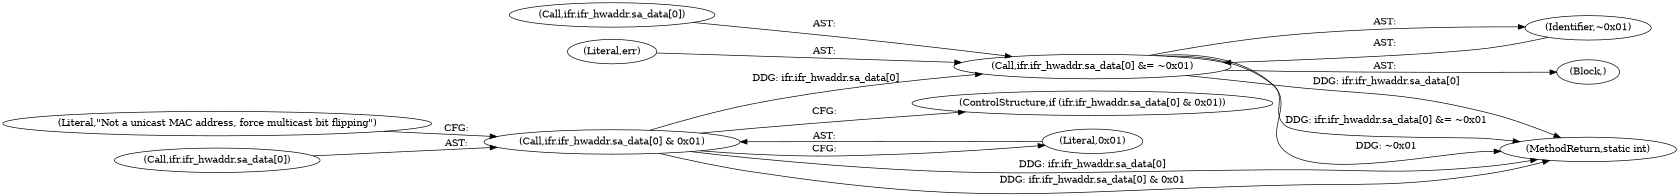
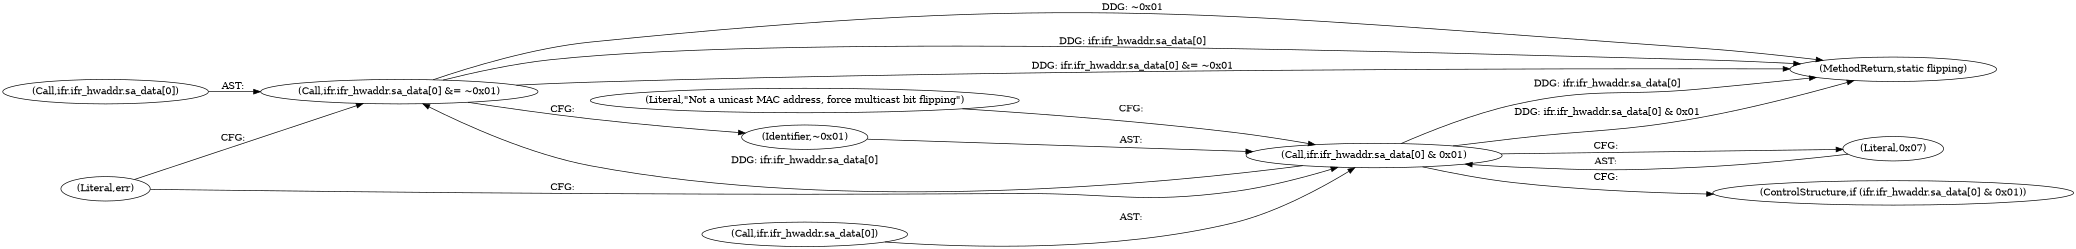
edge "(Call,ifr.ifr_hwaddr.sa_data[0] &= ~0x01)" -> "(Identifier,~0x01)": label "AST: " -> "CFG: "
edge "(Literal,err)" -> "(Call,ifr.ifr_hwaddr.sa_data[0] &= ~0x01)": label "AST: " -> "CFG: "
edge "(Identifier,~0x01)" -> "(Call,ifr.ifr_hwaddr.sa_data[0] &= ~0x01)": now "(Identifier,~0x01)" -> "(Call,ifr.ifr_hwaddr.sa_data[0] & 0x01)"
node "(Block,)": removed
node "(Literal,0x01)": label "(Literal,0x01)" -> "(Literal,0x07)"
node "(MethodReturn,static int)": label "(MethodReturn,static int)" -> "(MethodReturn,static flipping)"
edge "(Literal,err)" -> "(Call,ifr.ifr_hwaddr.sa_data[0] & 0x01)": added, label "CFG:"
